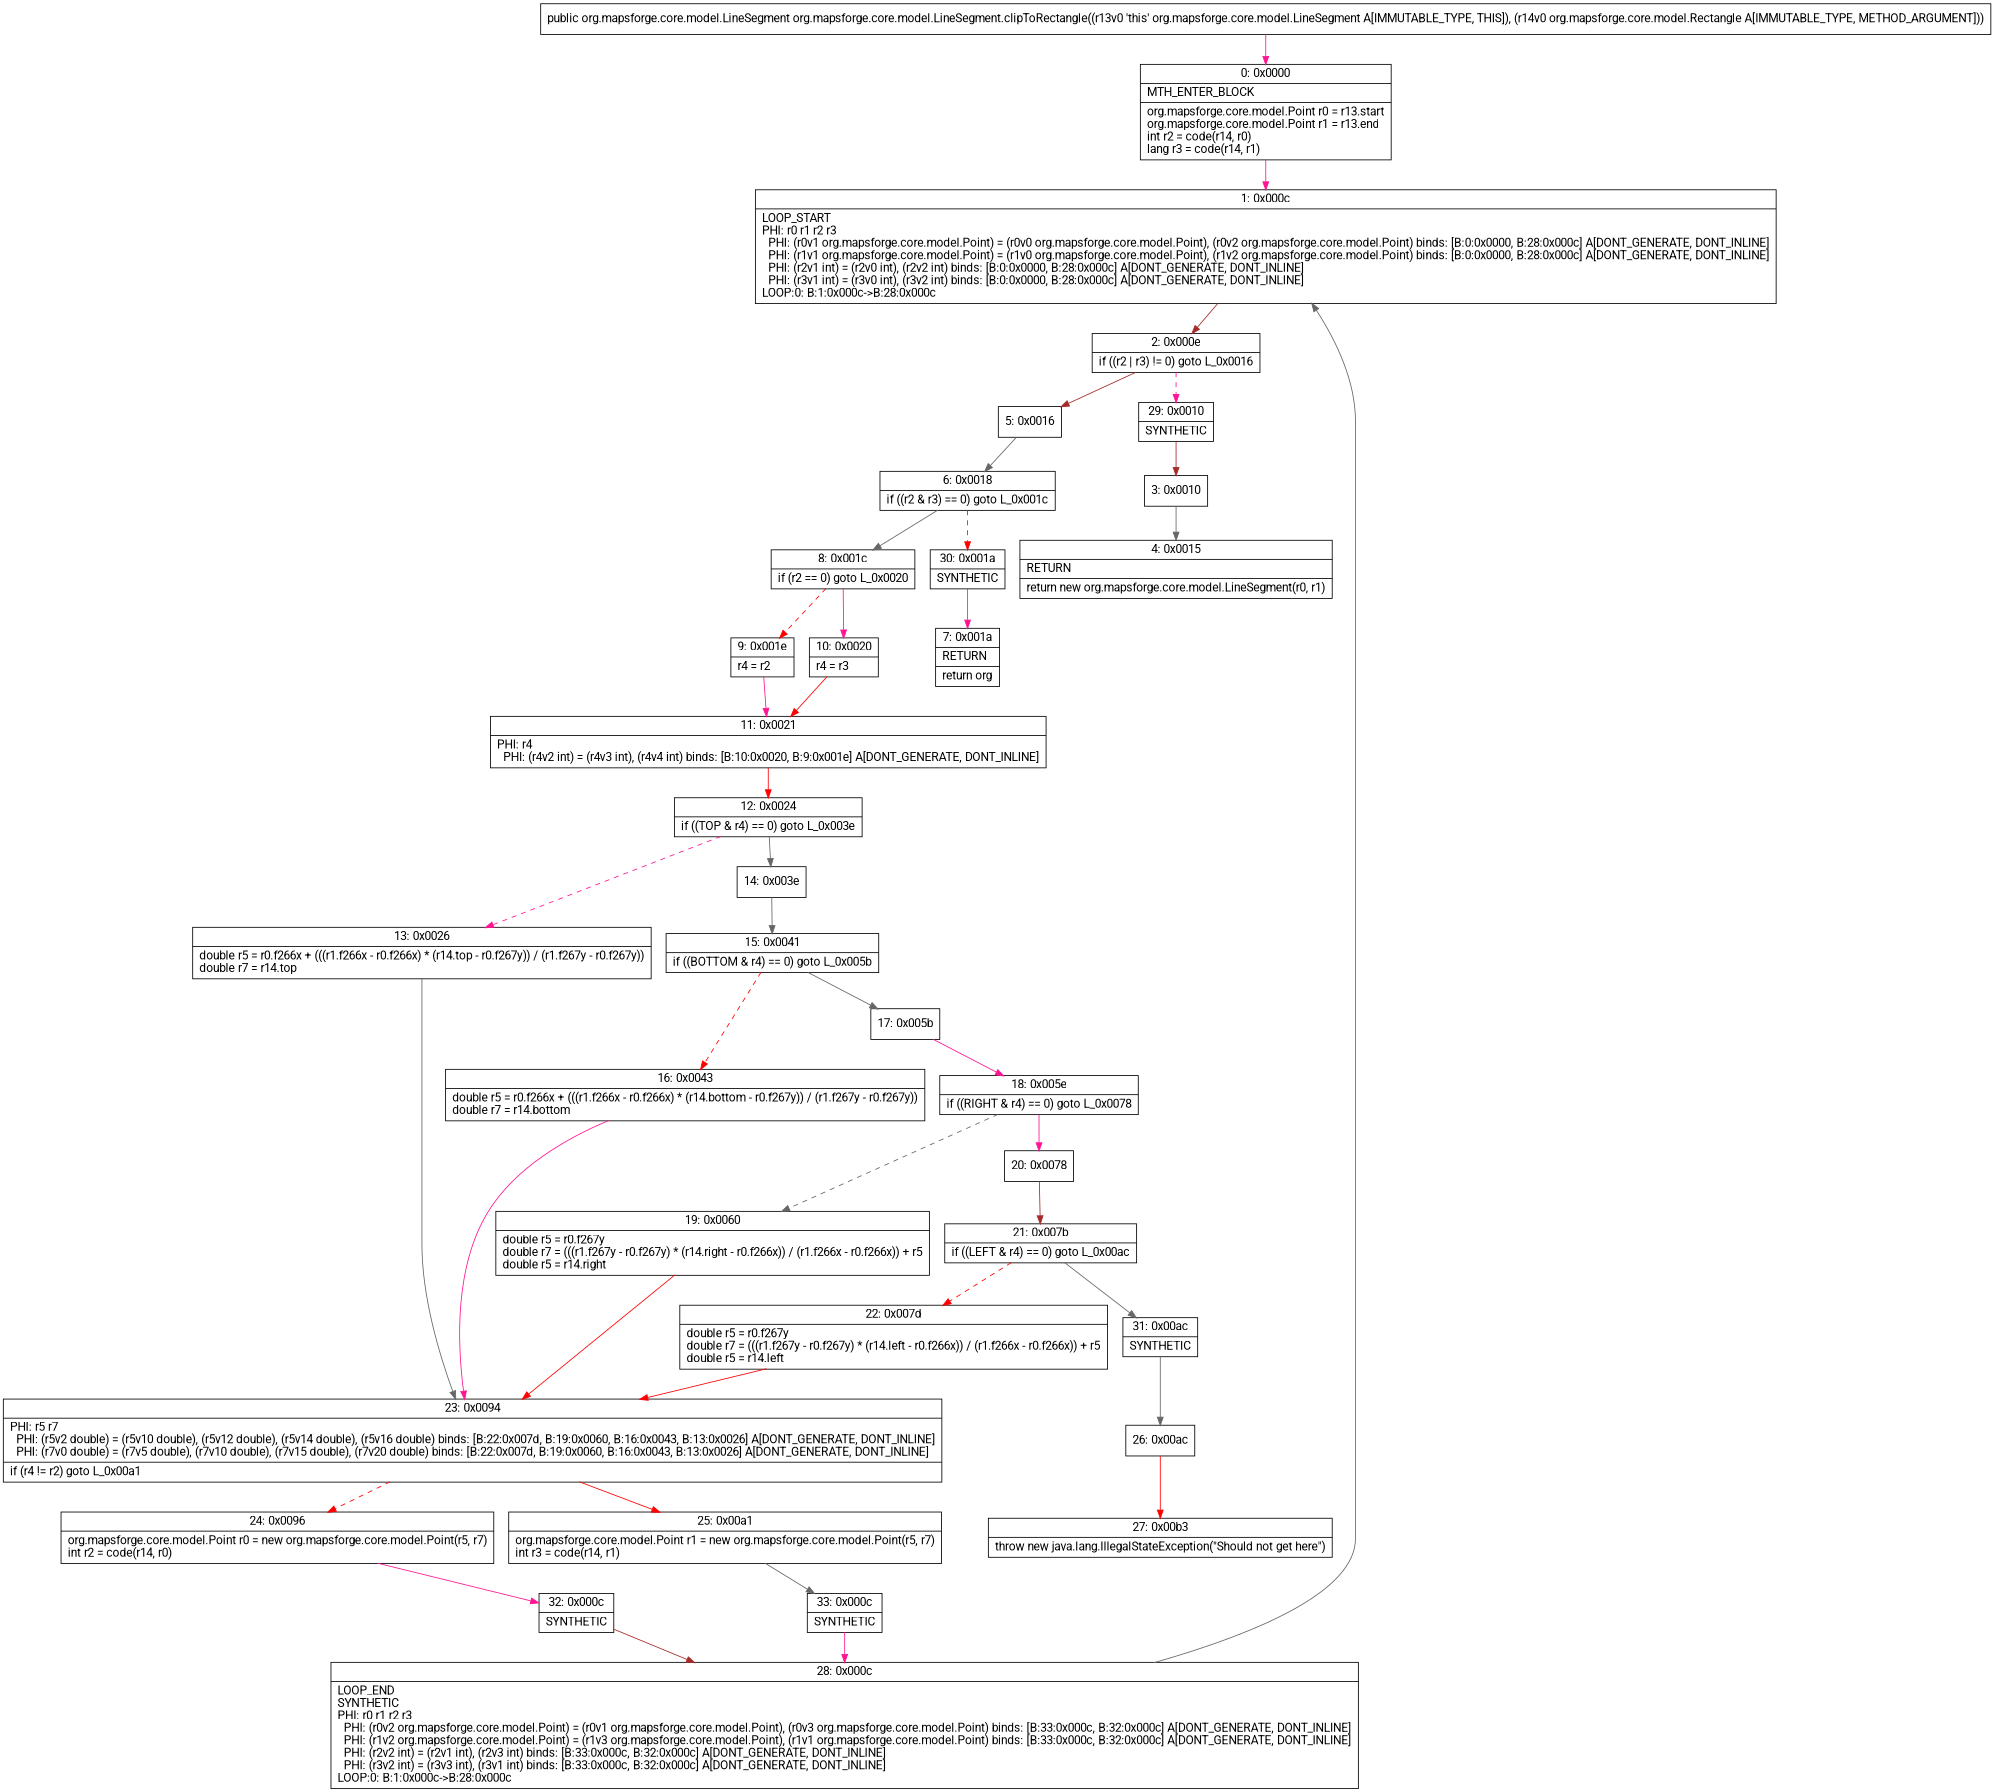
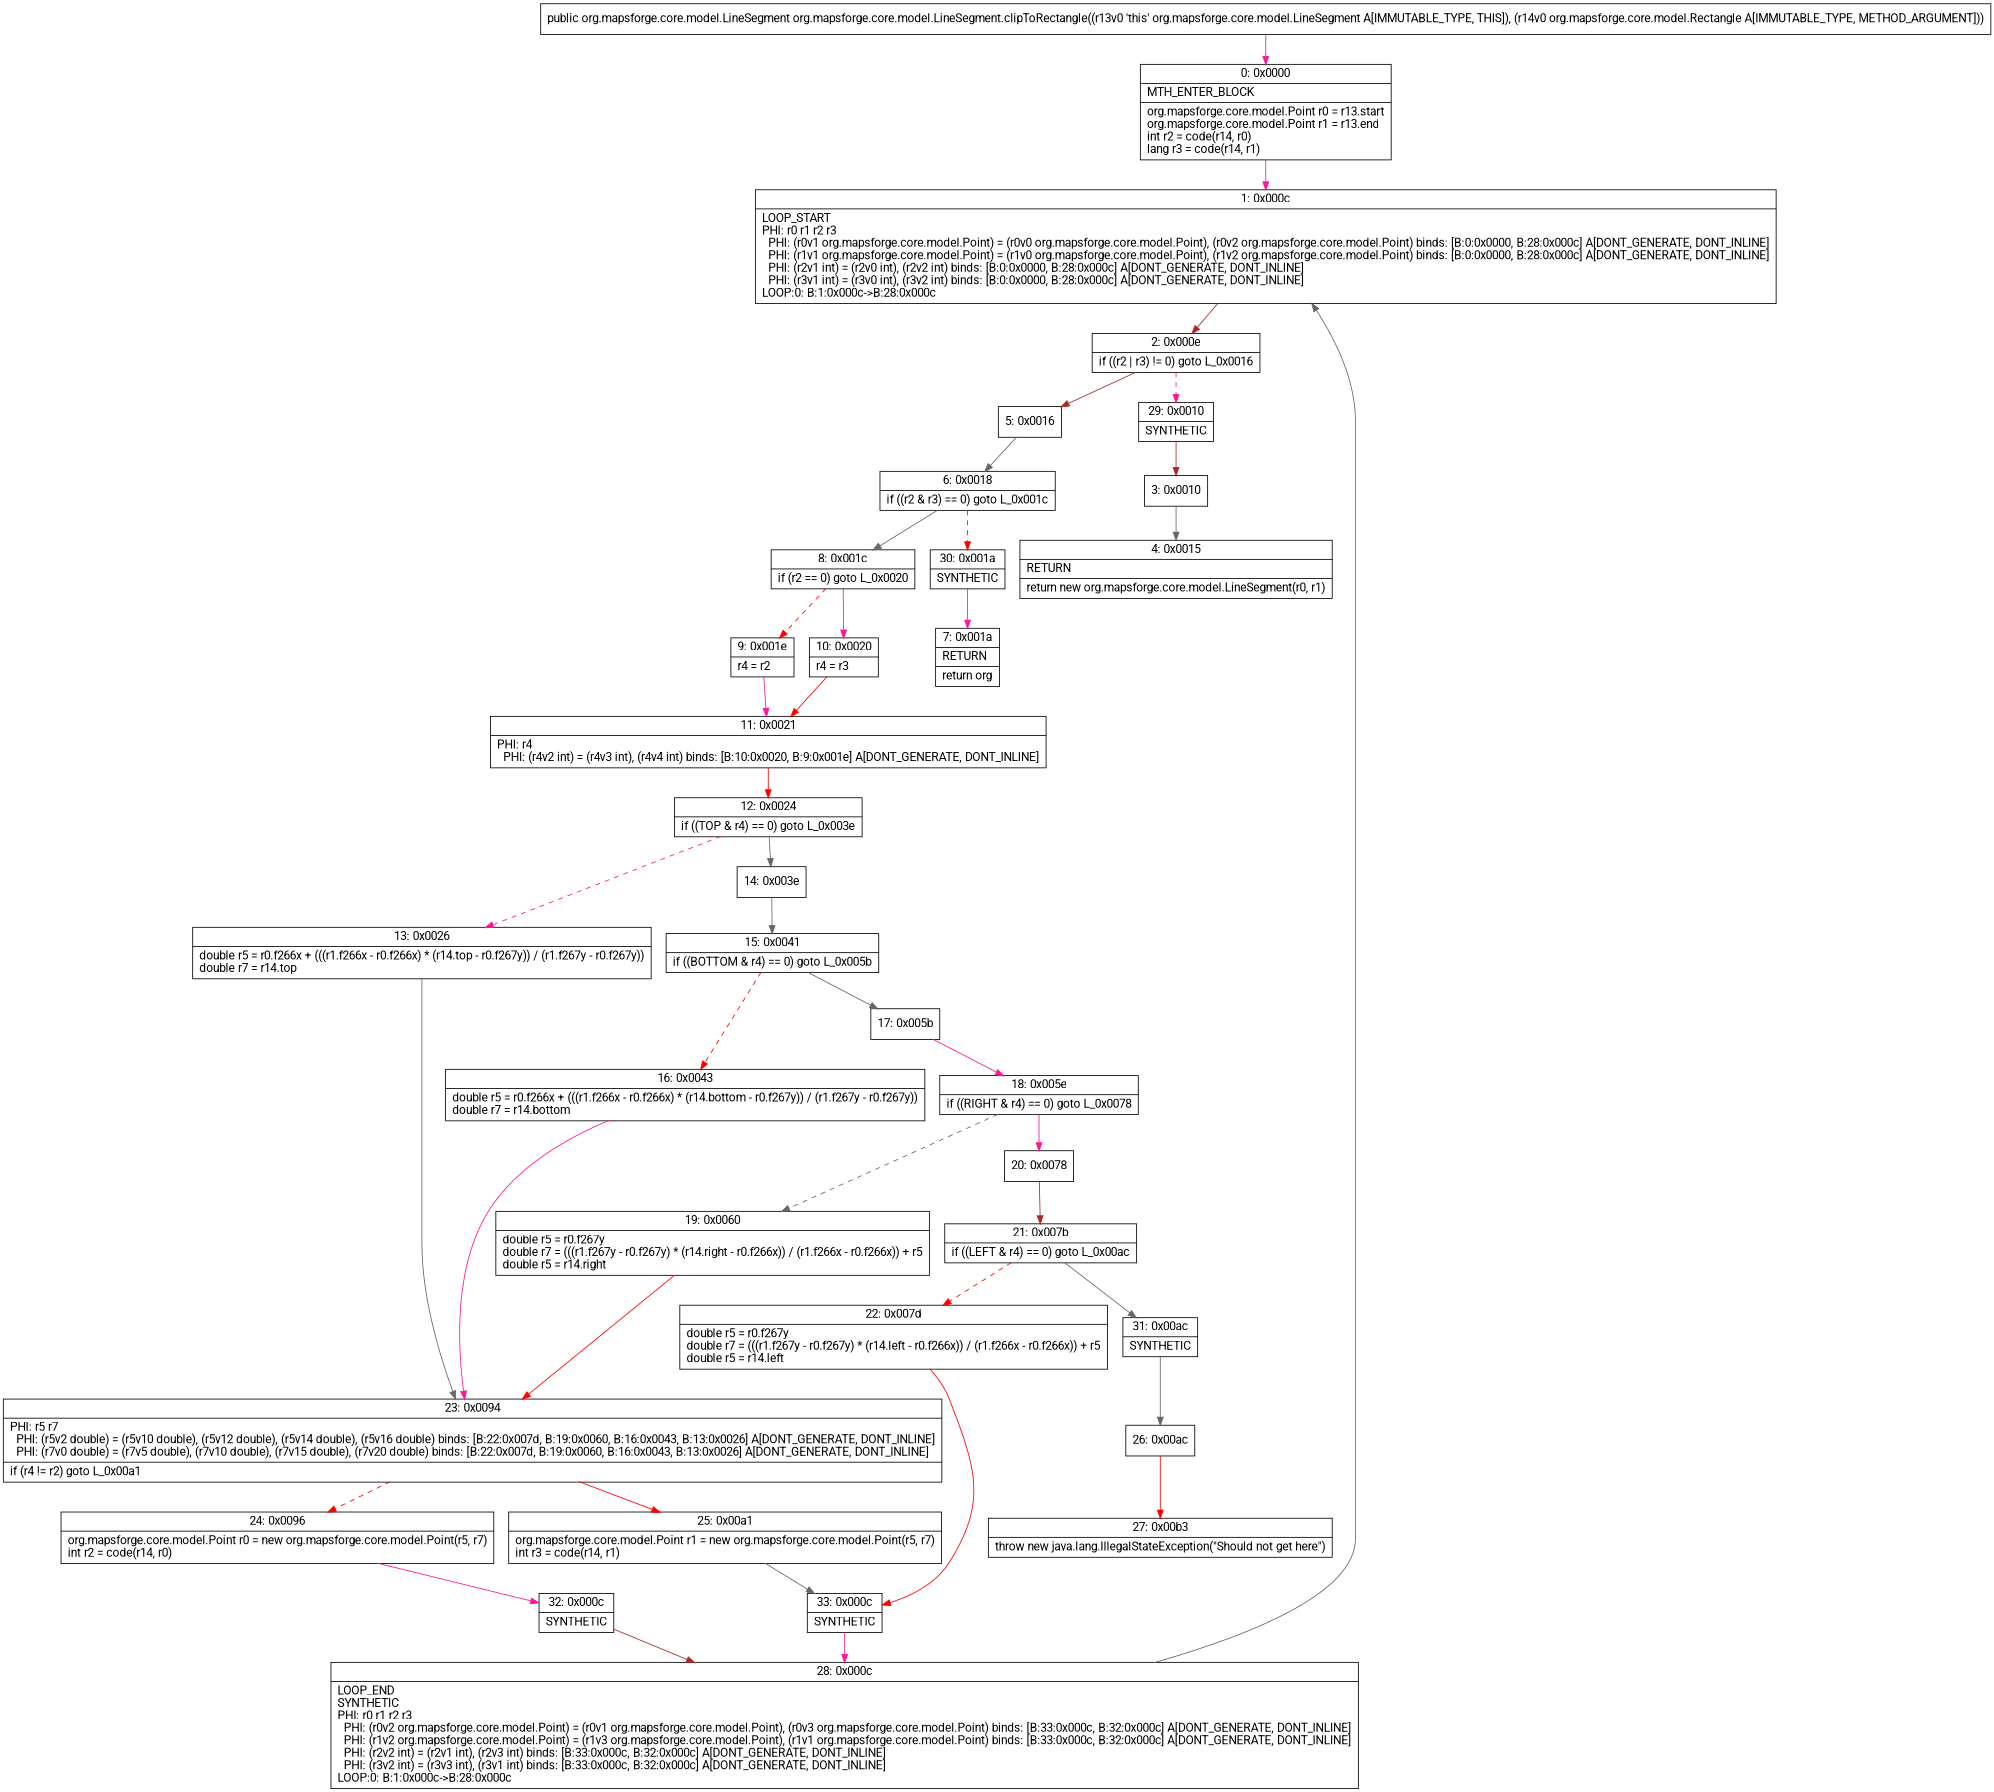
edge "22: 0x007d" -> "23: 0x0094": now "22: 0x007d" -> "33: 0x000c"
